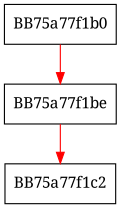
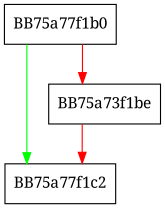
edge "BB75a77f1b0" -> "BB75a77f1c2": added
node "BB75a77f1be": label "BB75a77f1be" -> "BB75a73f1be"
